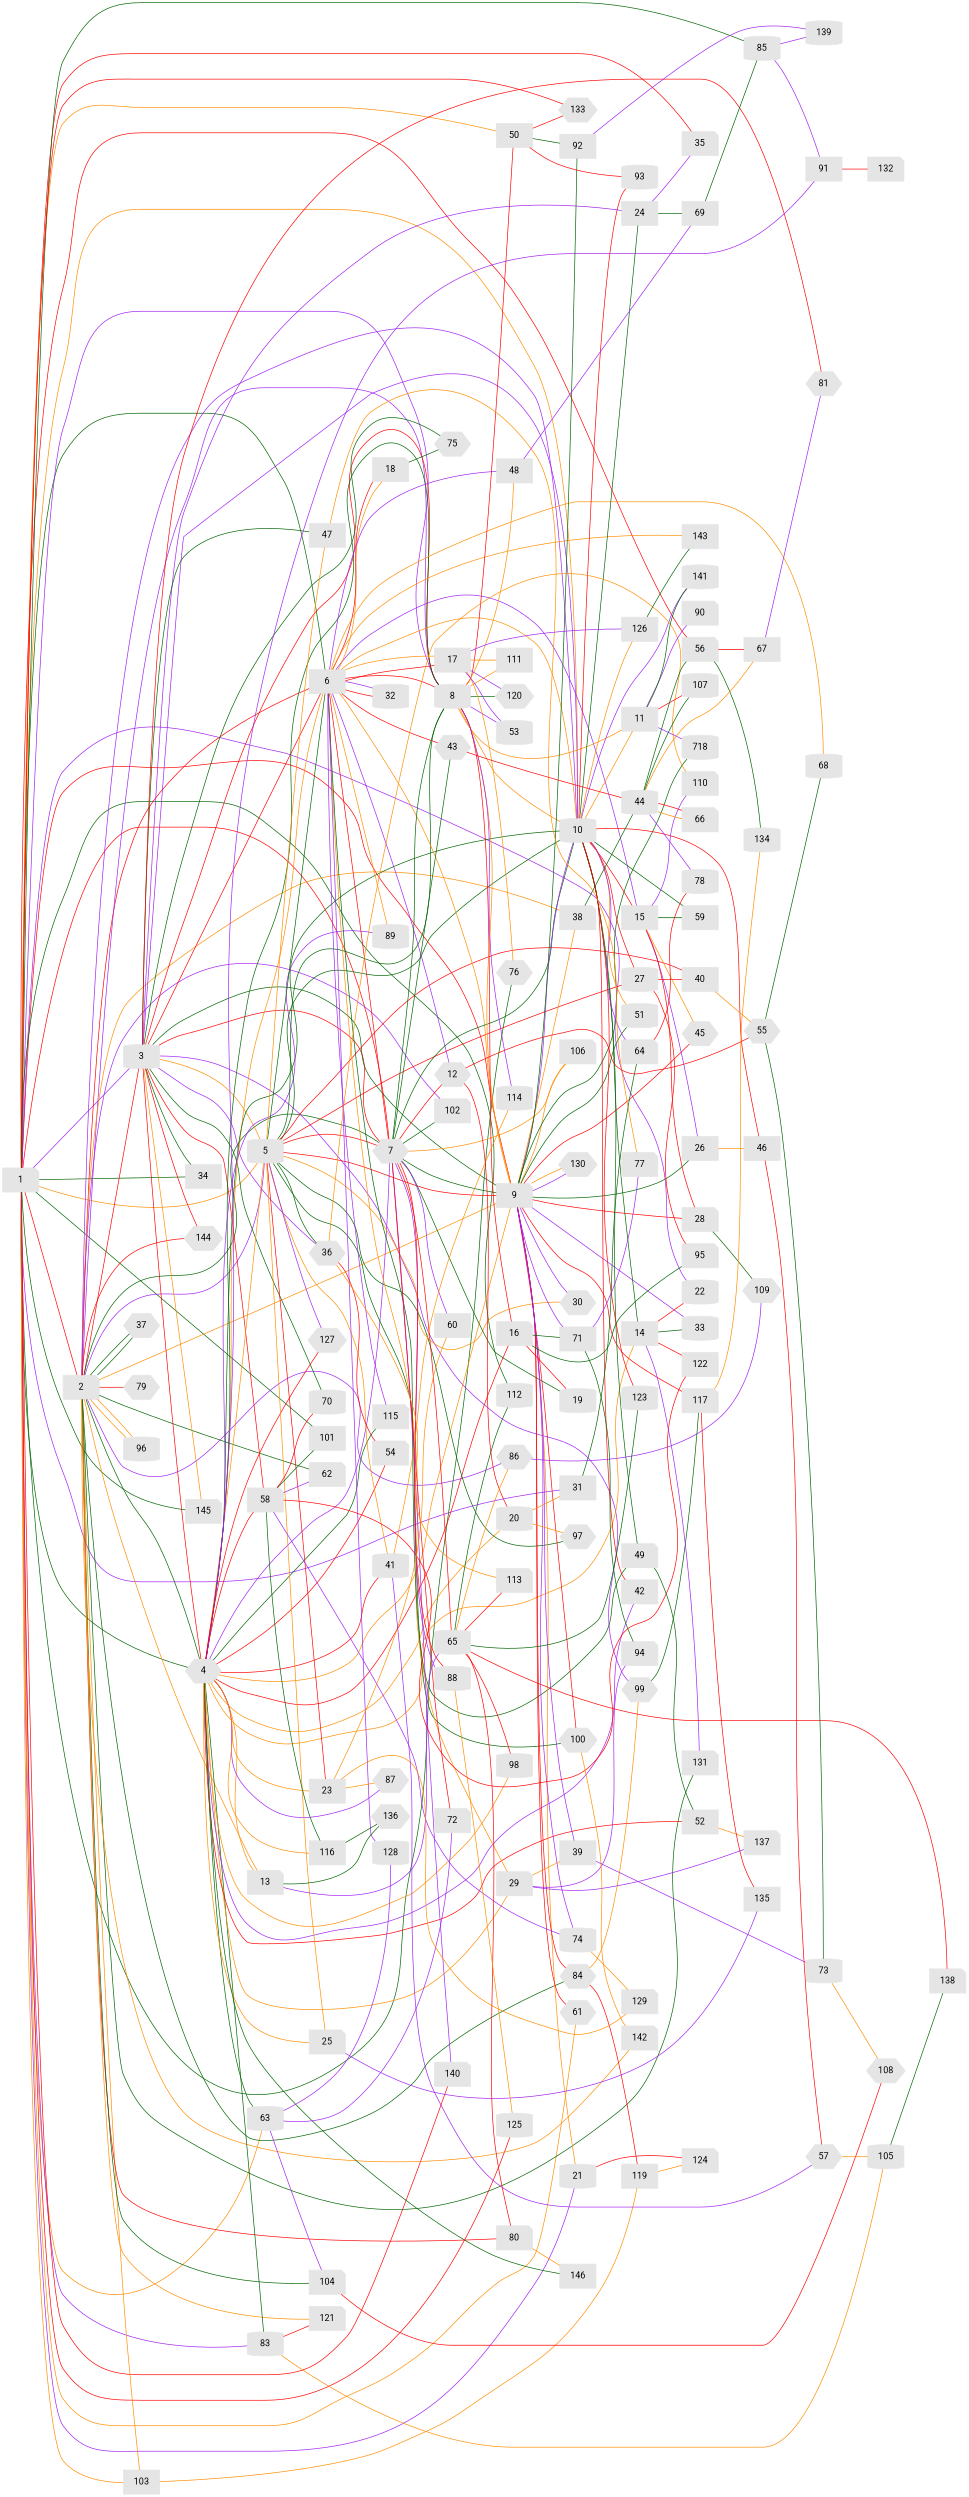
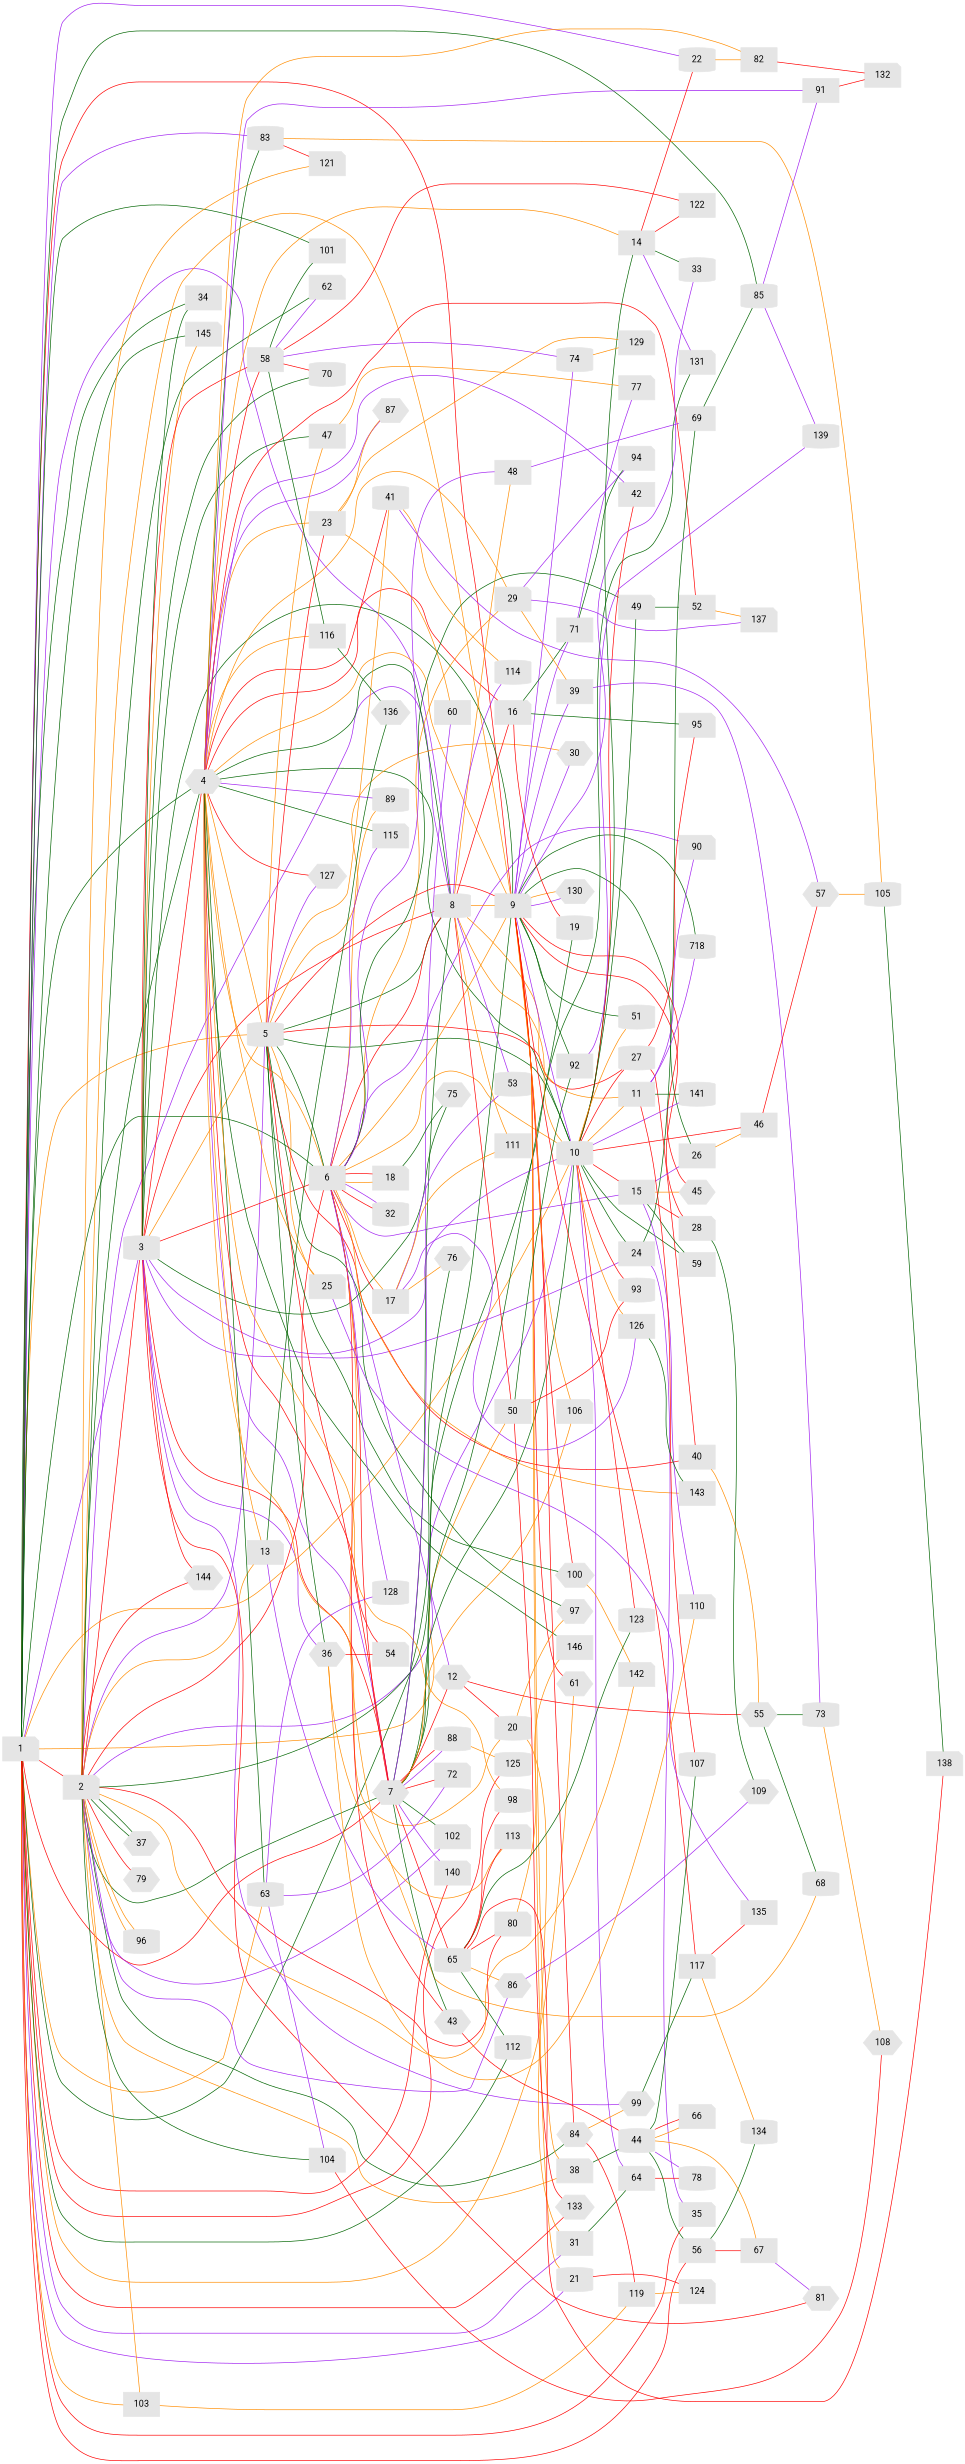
node "82": added
node "120": removed
edge "90" -- "6": added
